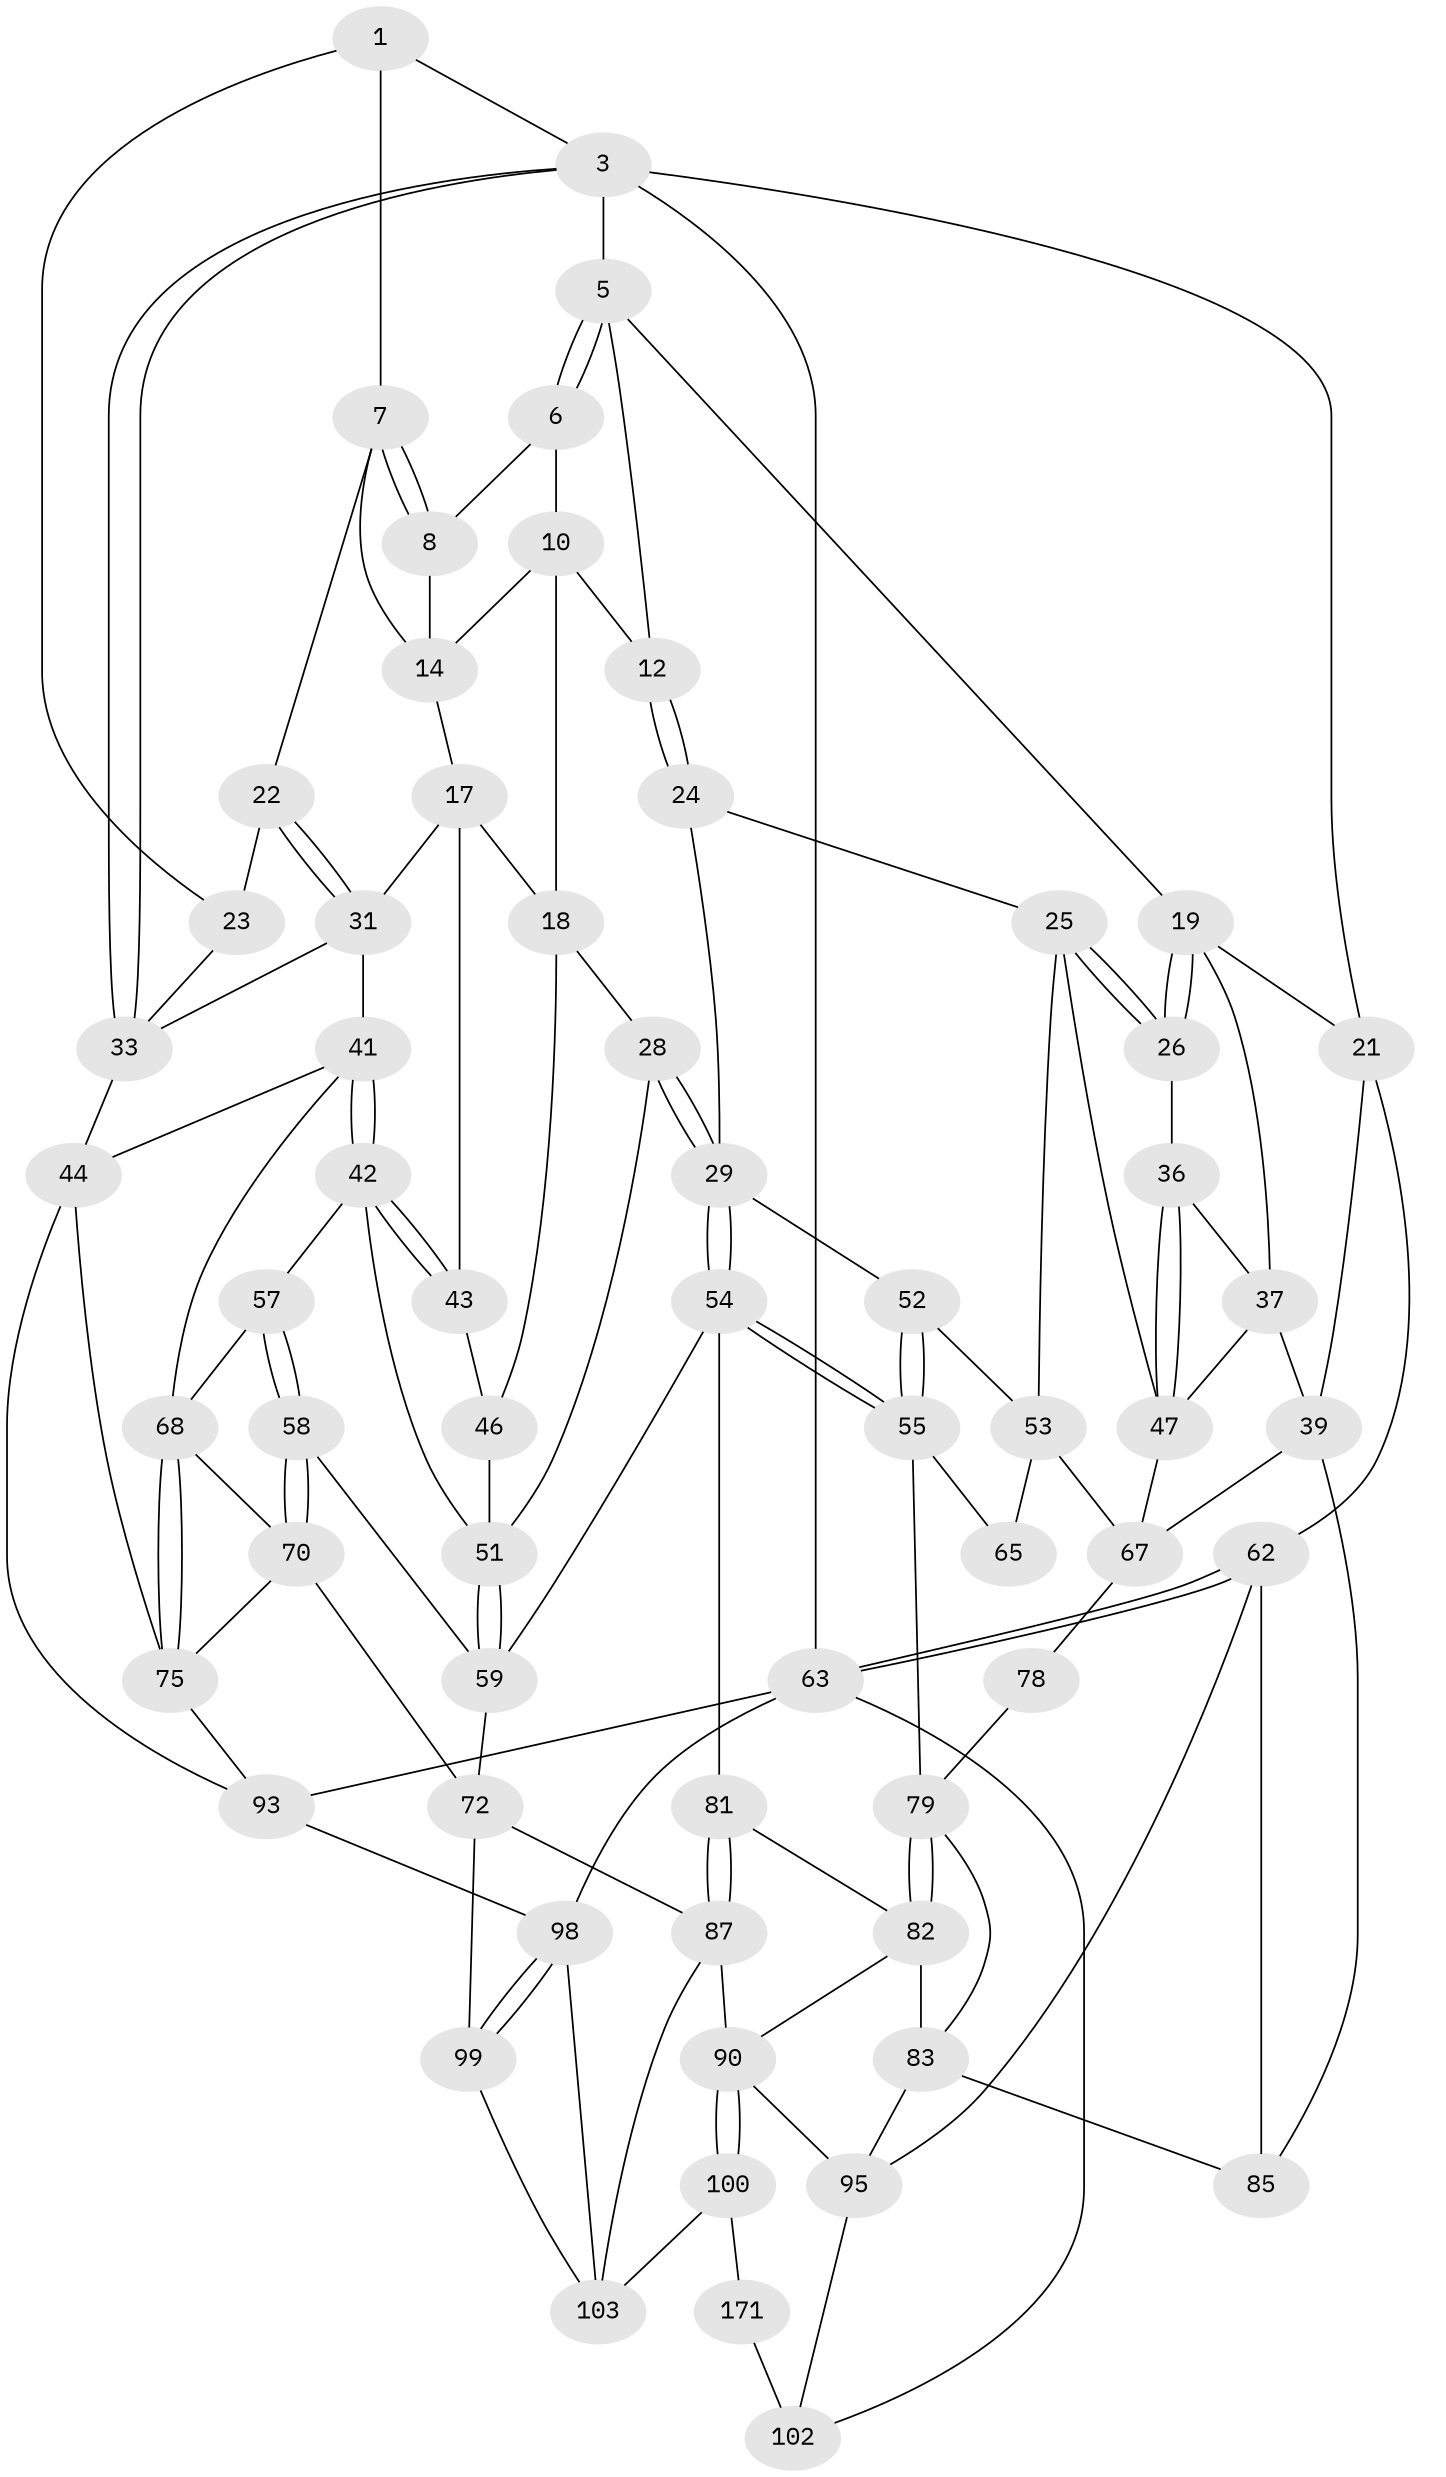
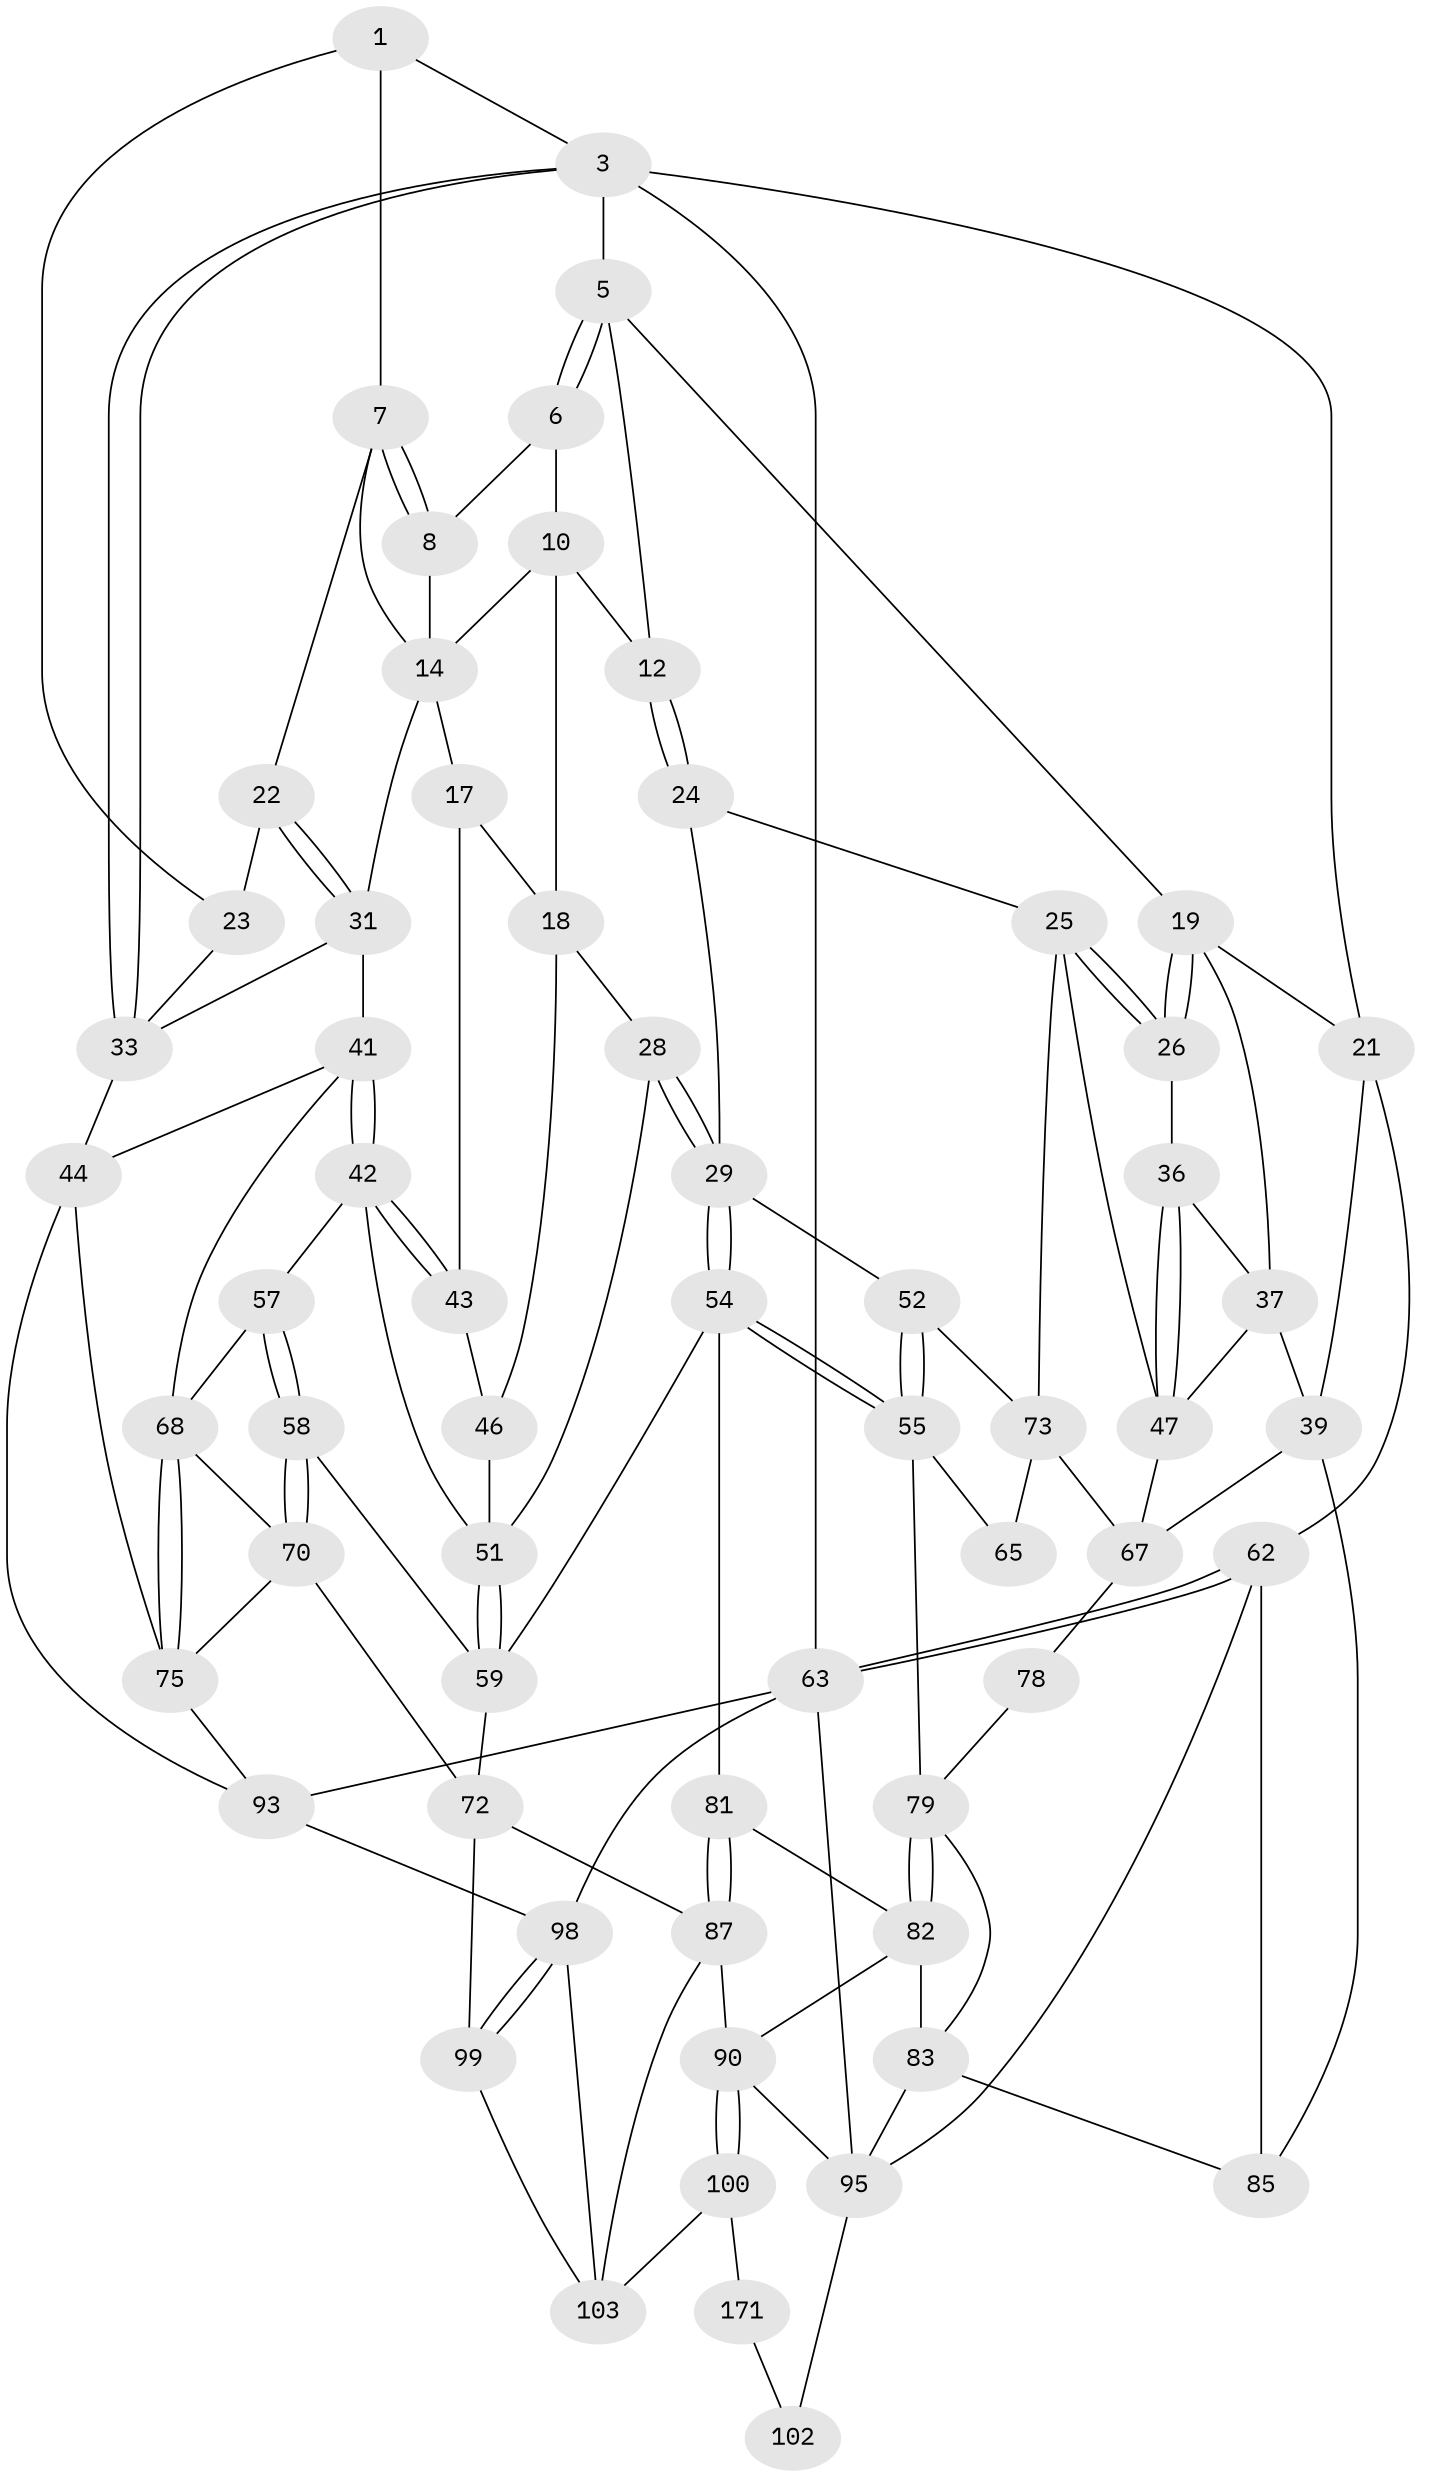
edge "17" -- "31": now "14" -- "31"
node "53": label "53" -> "73"
edge "63" -- "102": now "63" -- "95"
